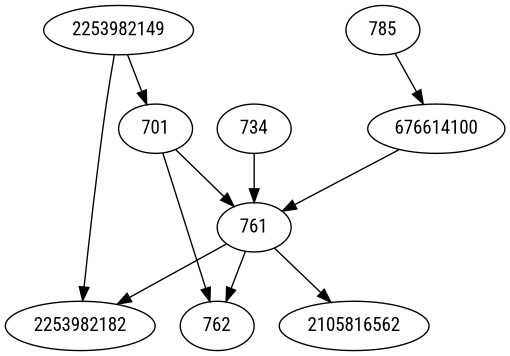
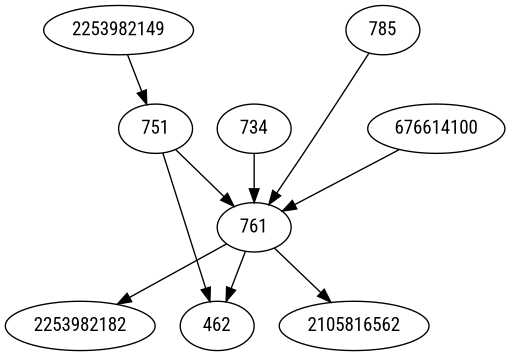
edge "785" -> "676614100": now "785" -> "761"
node "701": label "701" -> "751"
edge "2253982149" -> "2253982182": removed
node "762": label "762" -> "462"
